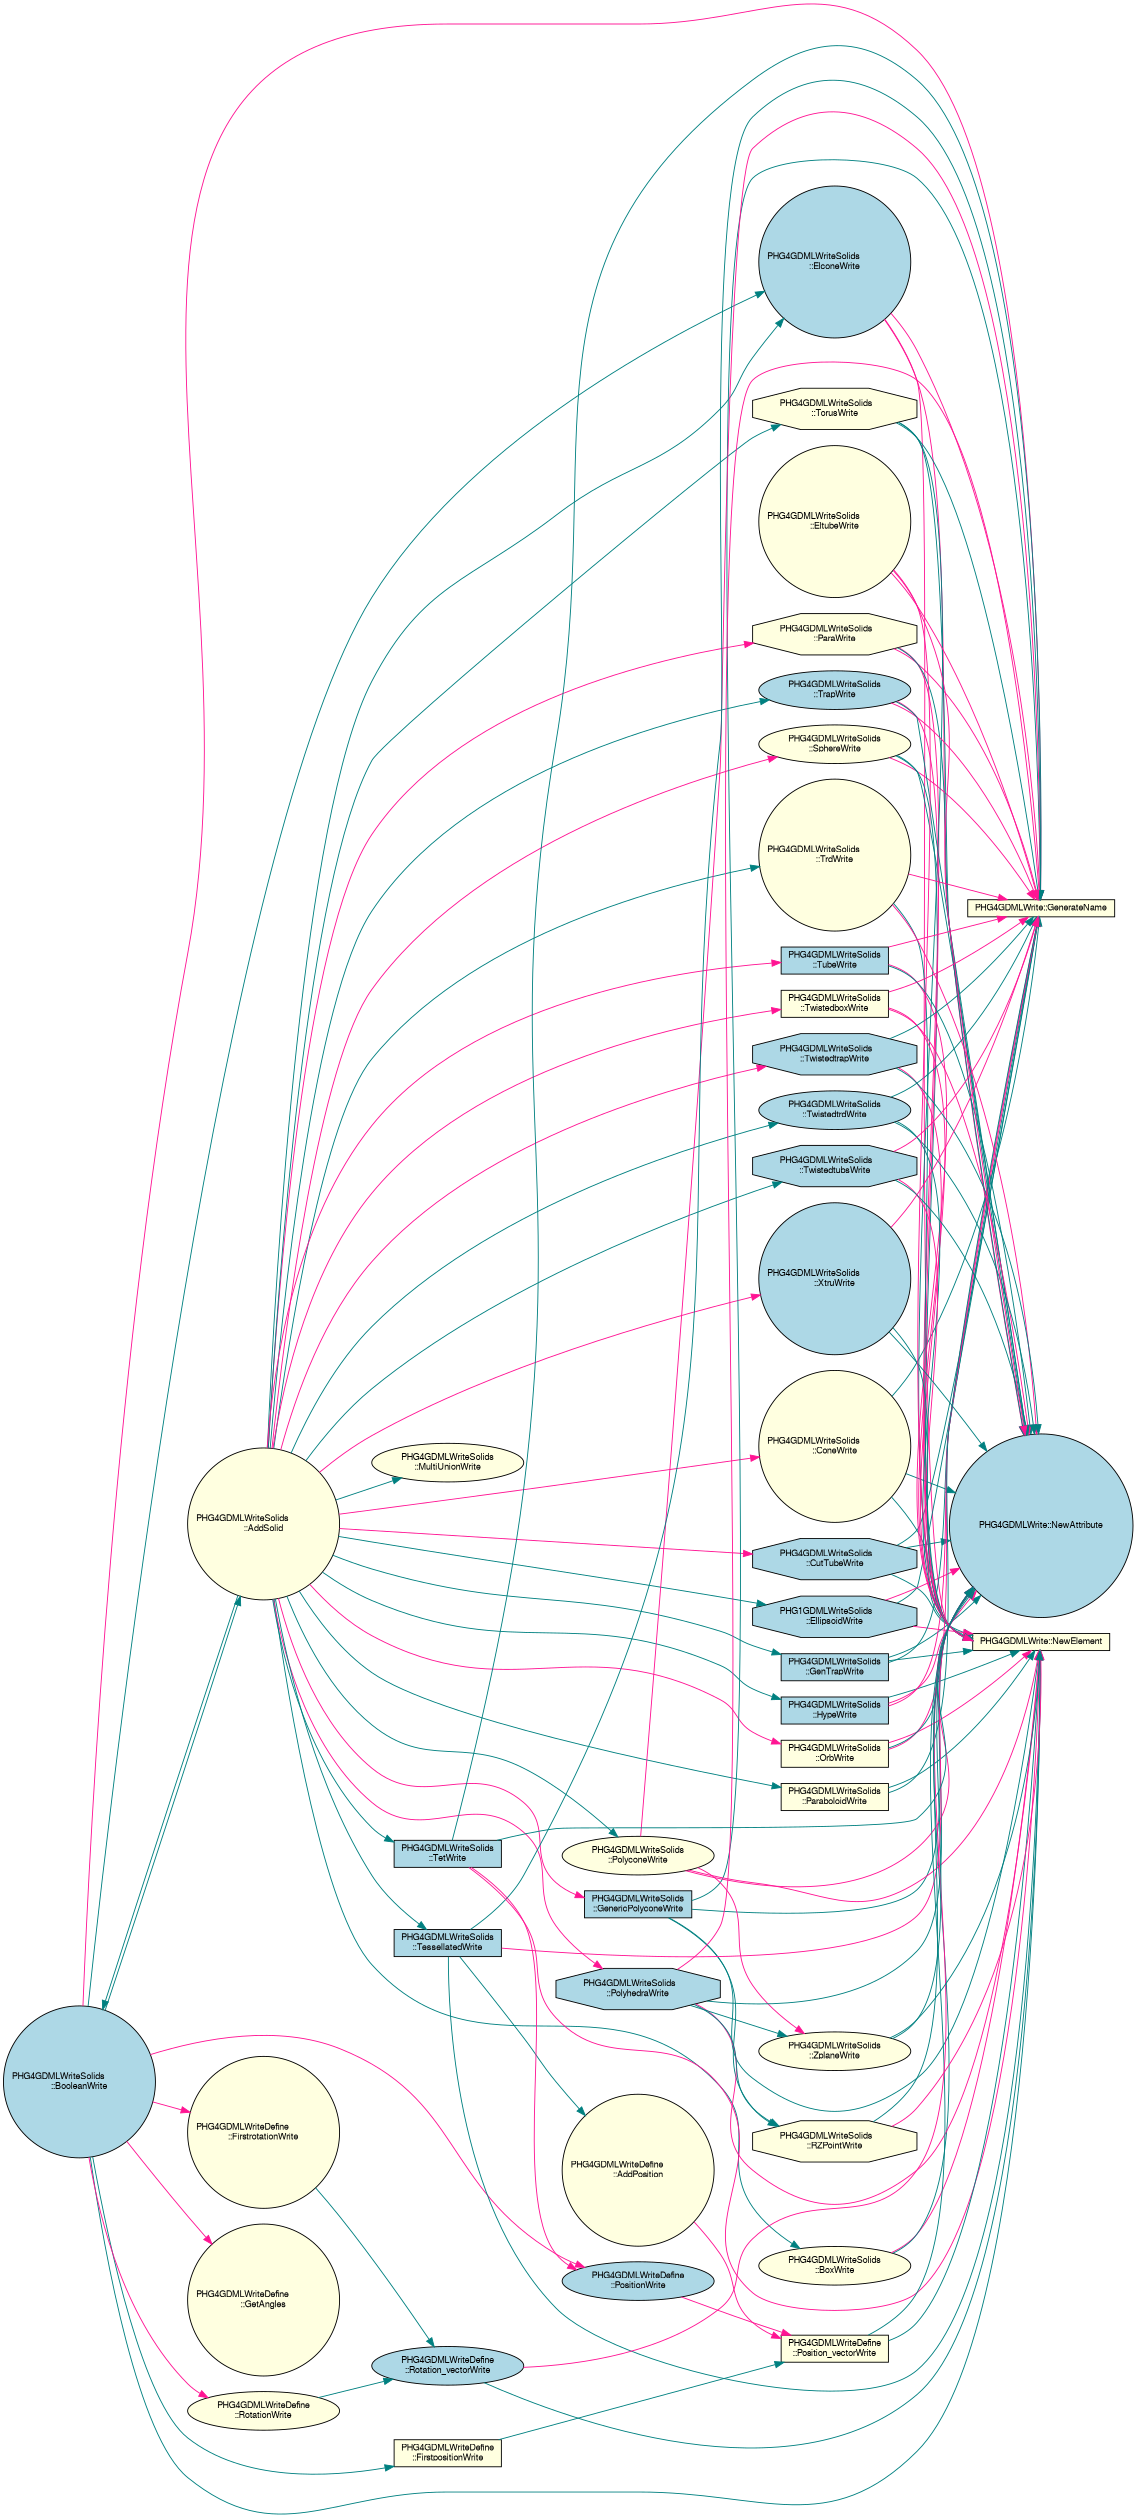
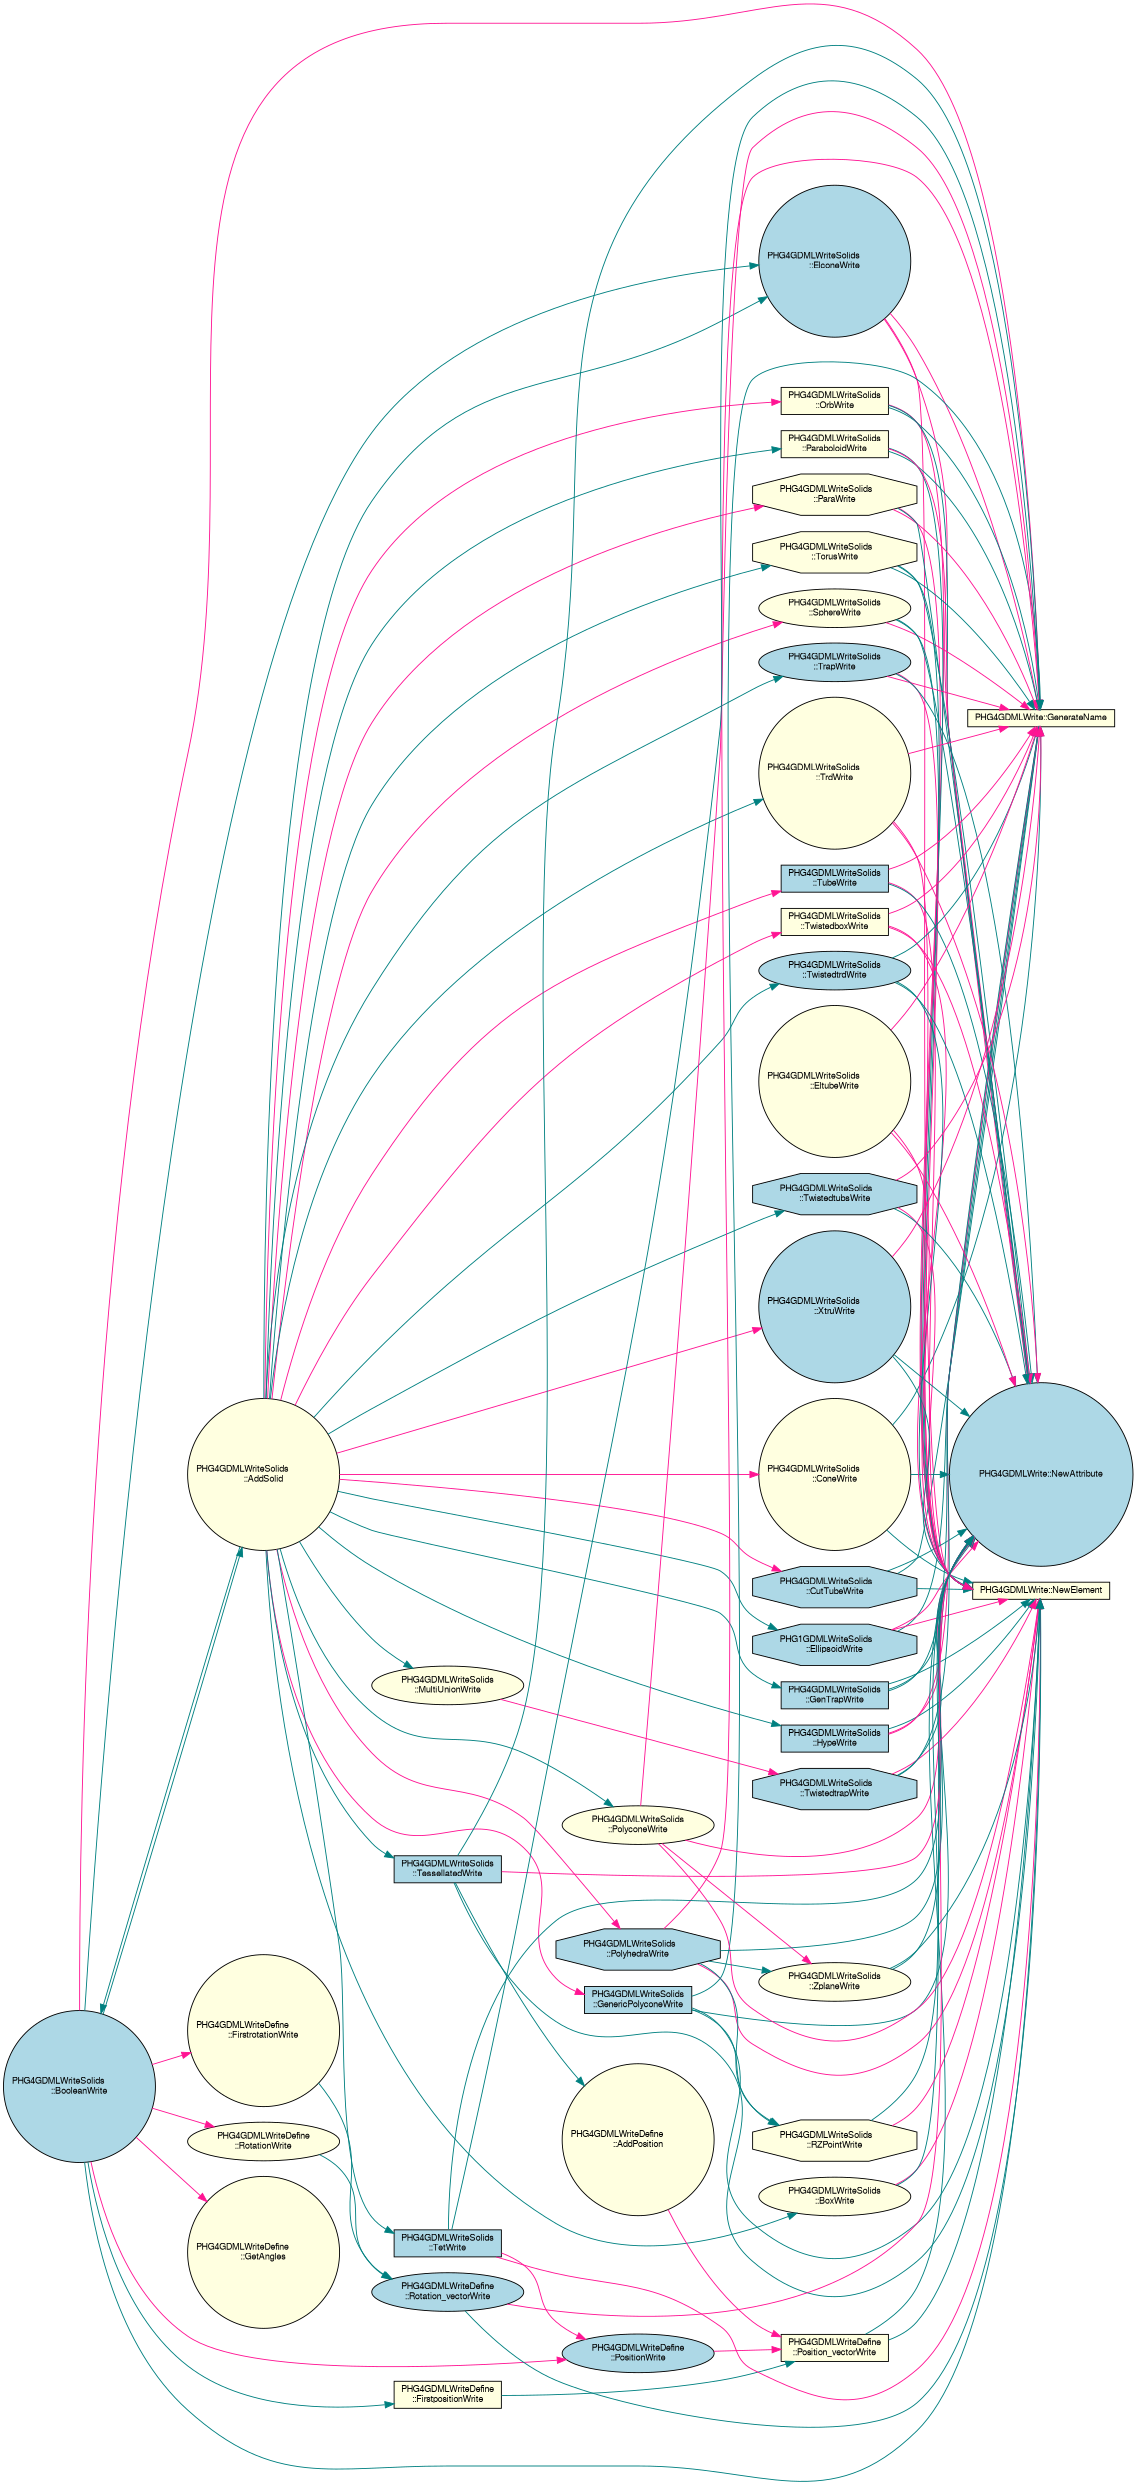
edge "PHG4GDMLWriteSolids ::ParaboloidWrite" -> "PHG4GDMLWrite::NewAttribute": added
edge "PHG4GDMLWriteSolids ::AddSolid" -> "PHG4GDMLWriteSolids ::TwistedtrapWrite": now "PHG4GDMLWriteSolids ::MultiUnionWrite" -> "PHG4GDMLWriteSolids ::TwistedtrapWrite"
edge "PHG4GDMLWriteSolids ::TrdWrite" -> "PHG4GDMLWrite::NewElement": color teal -> deeppink
edge "PHG4GDMLWriteSolids ::OrbWrite" -> "PHG4GDMLWrite::GenerateName": color deeppink -> teal
